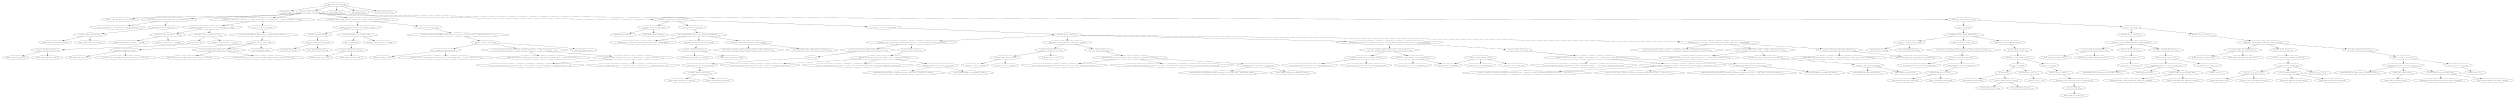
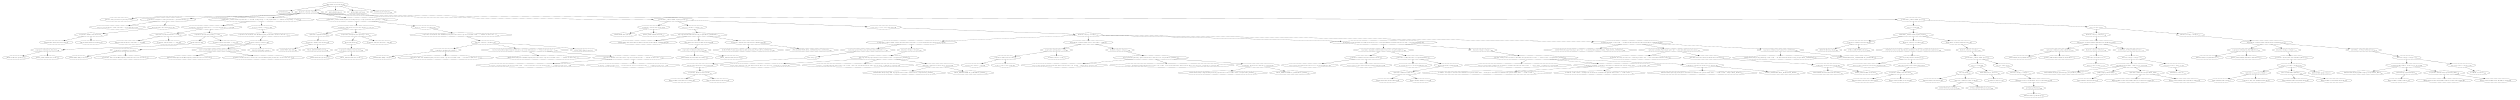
edge "(<operator>.fieldAccess,this.env)" -> "(getVariables,getVariables())": reversed
node "(IDENTIFIER,e,getMessage())": added
